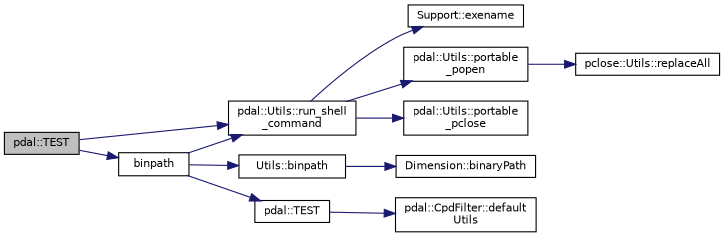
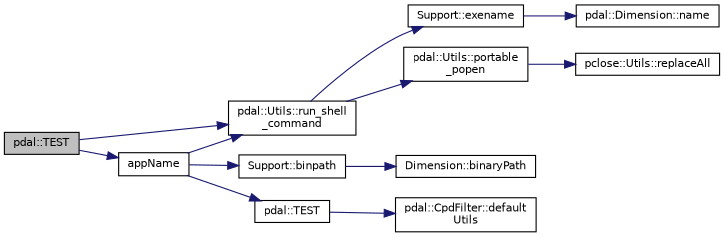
node "pdal::Dimension::name": added
node "pdal::Utils::portable _pclose": removed
node "binpath": label "binpath" -> "appName"
node "Utils::binpath": label "Utils::binpath" -> "Support::binpath"
